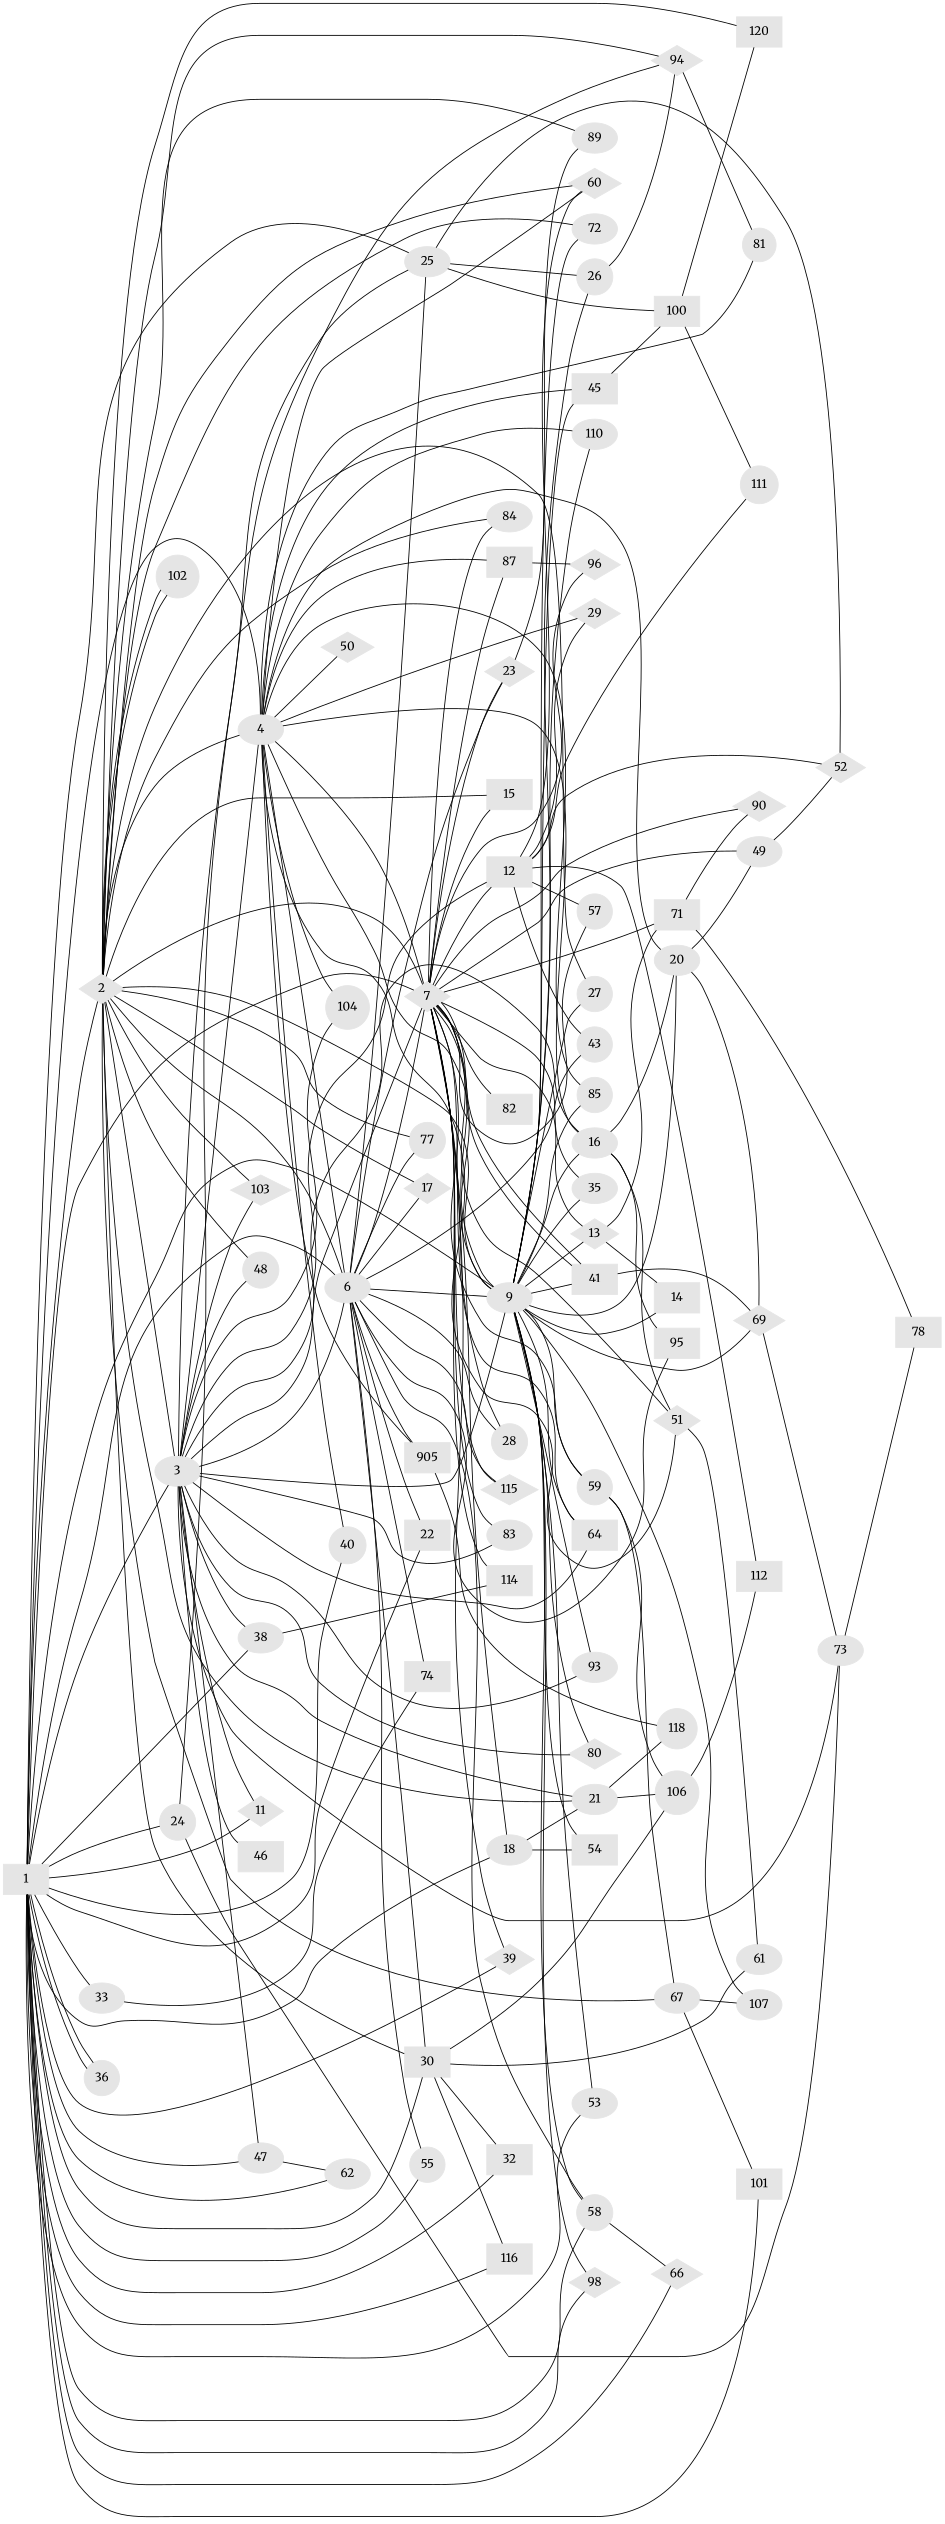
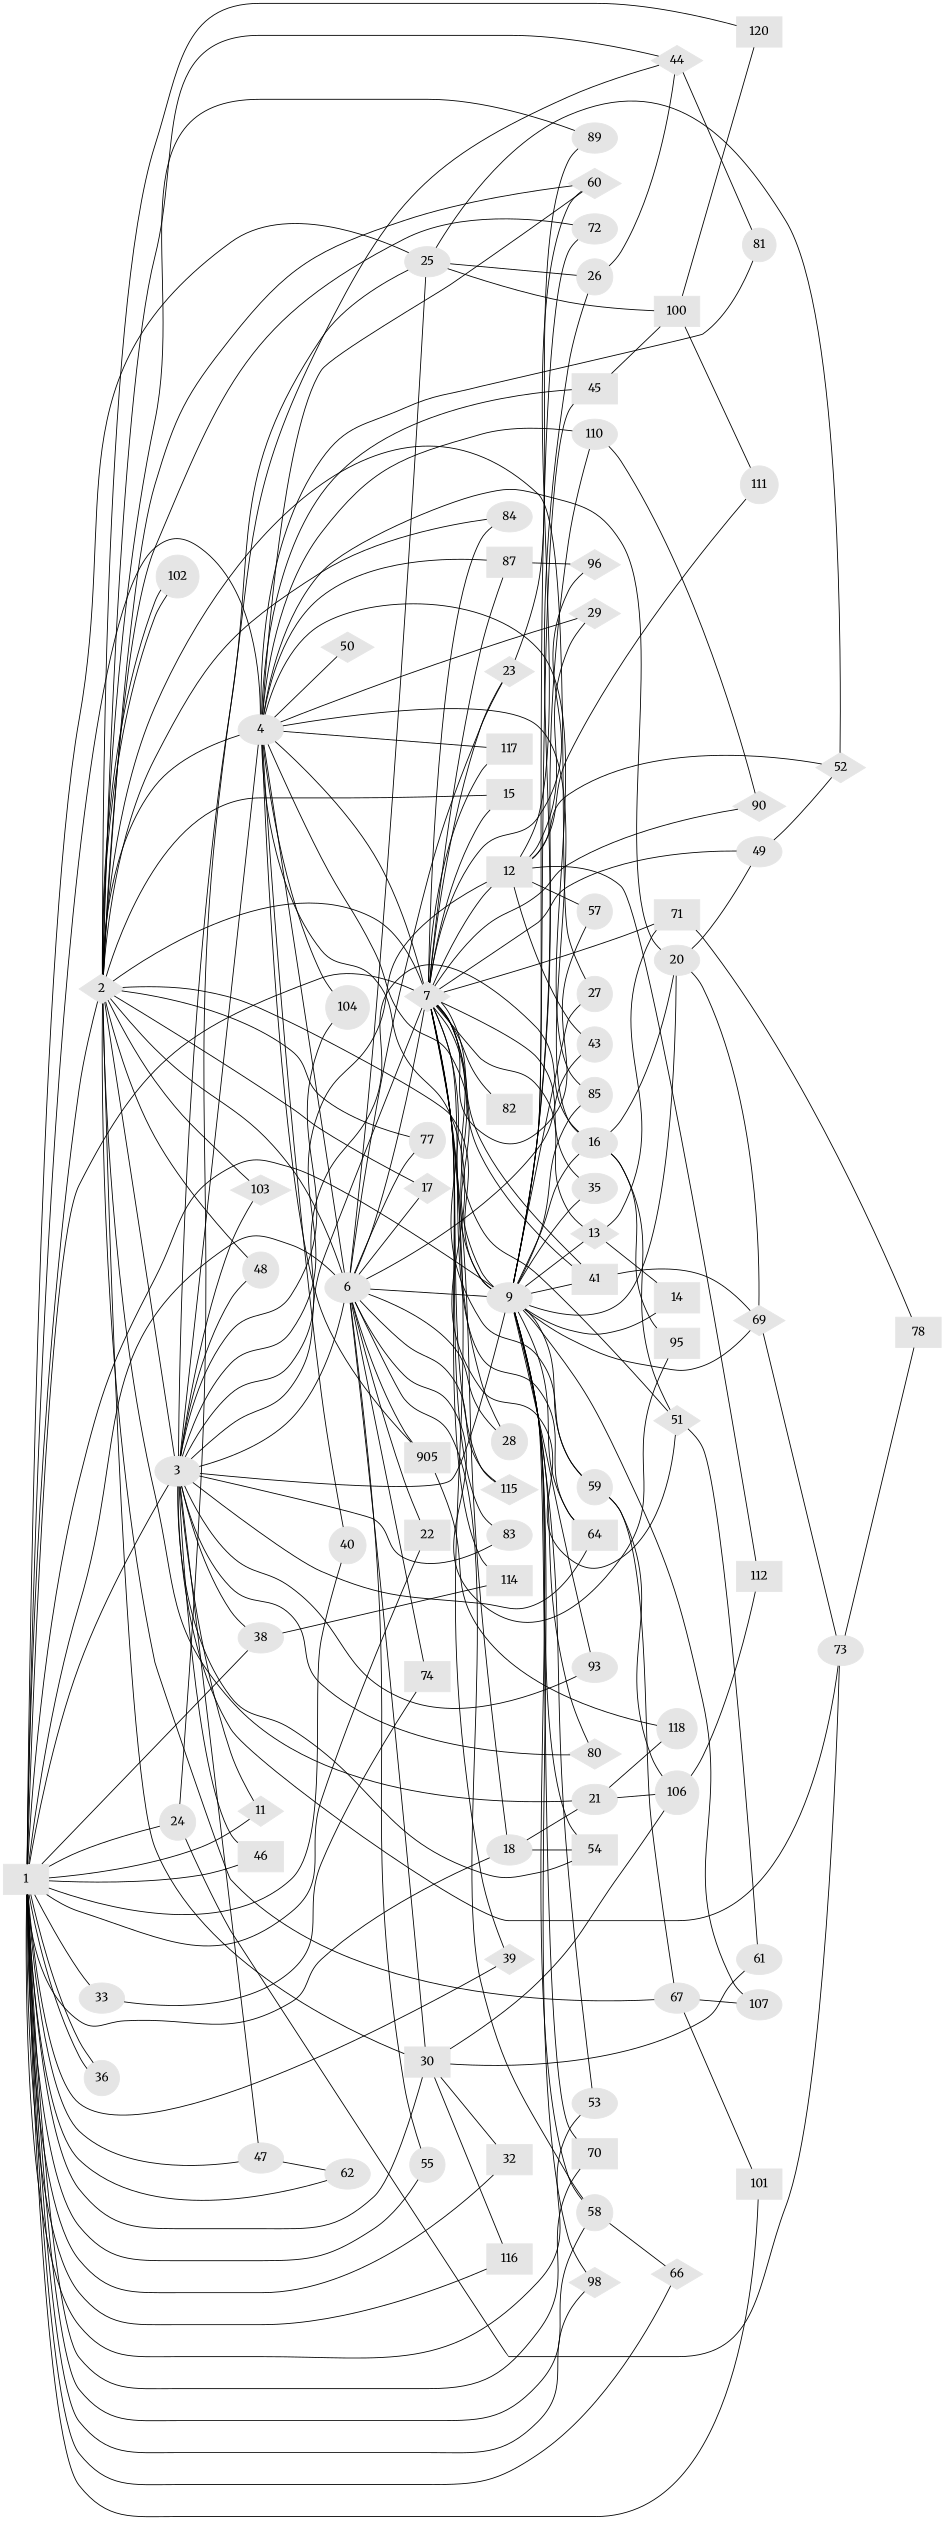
node "94": label "94" -> "44"
node "117": added
edge "90" -- "71": now "90" -- "110"
edge "3" -- "21": now "3" -- "54"
edge "46" -- "1": added
node "70": added
